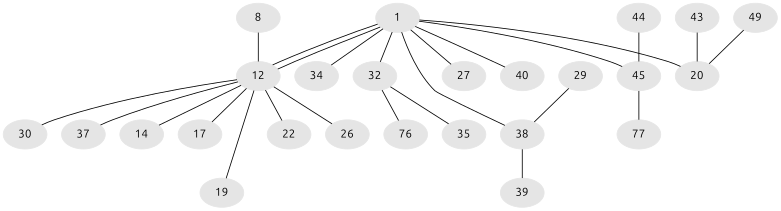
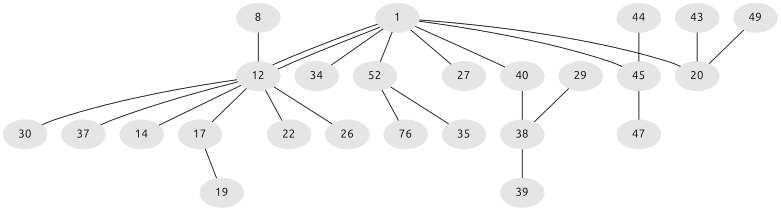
node "32": label "32" -> "52"
edge "1" -- "38": now "40" -- "38"
edge "12" -- "19": now "17" -- "19"
node "77": label "77" -> "47"
